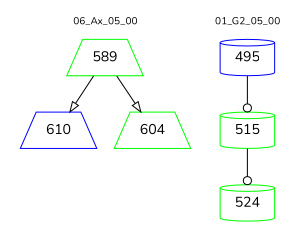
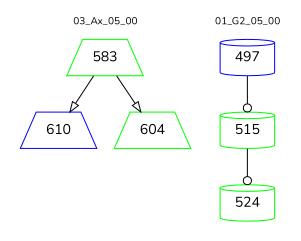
cluster "06_Ax_05_00": label "06_Ax_05_00" -> "03_Ax_05_00"
node "589": label "589" -> "583"
node "495": label "495" -> "497"
